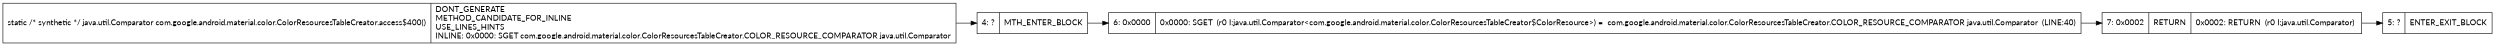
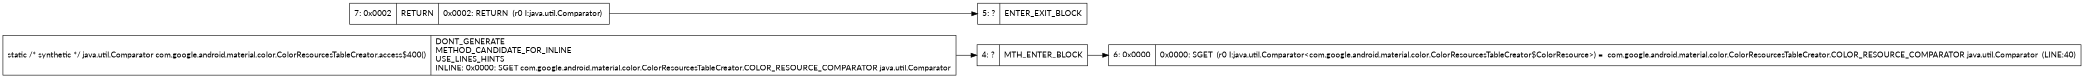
edge "6: 0x0000" -> "7: 0x0002": removed
